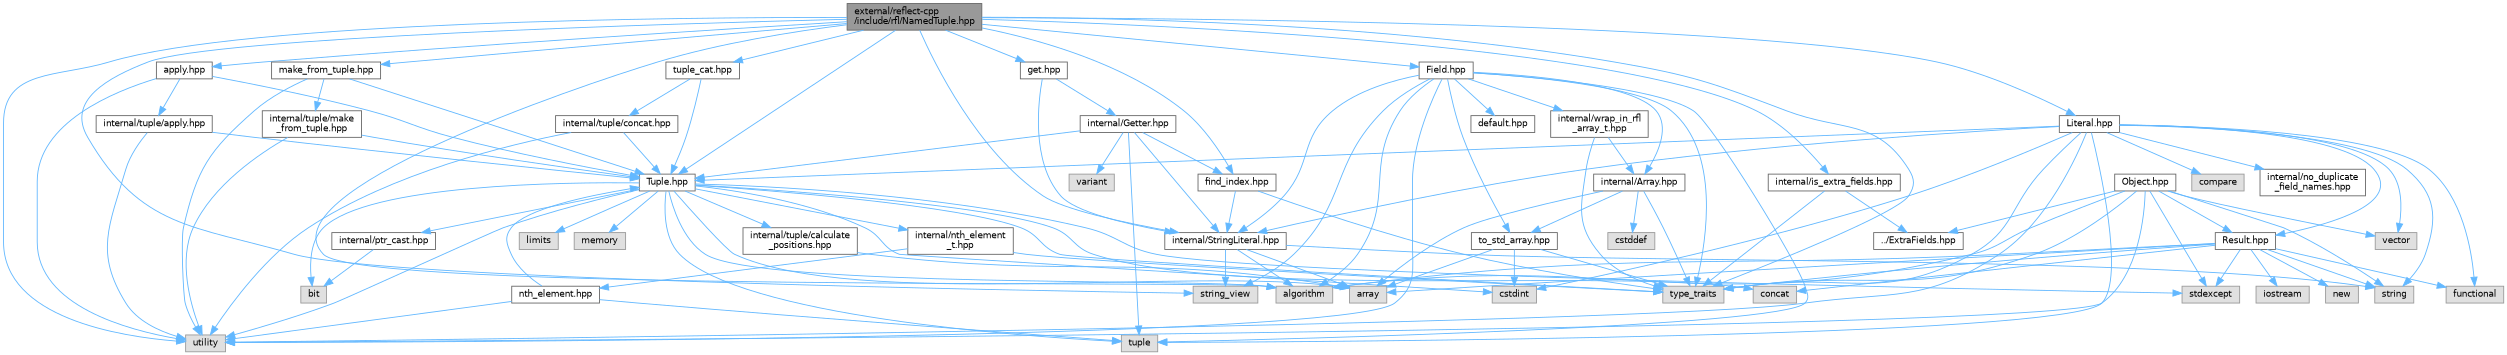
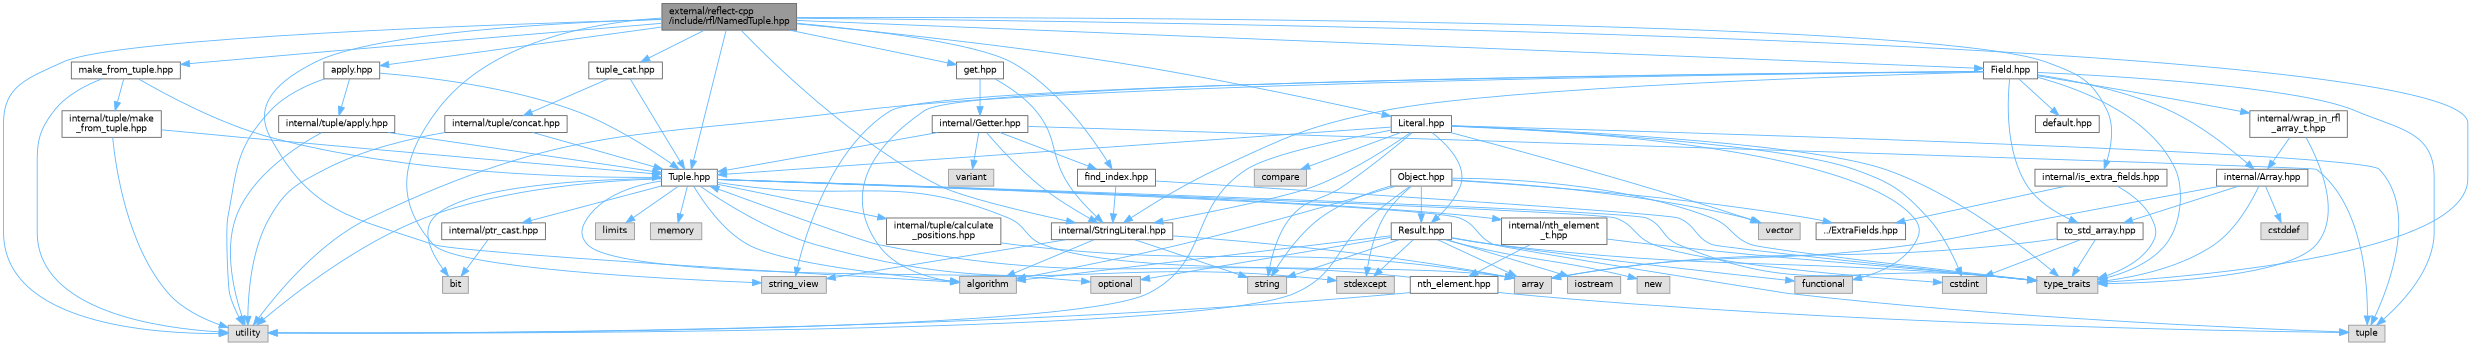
node "internal/no_duplicate _field_names.hpp": removed
node "concat": label "concat" -> "optional"
